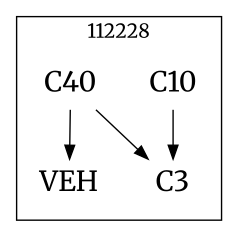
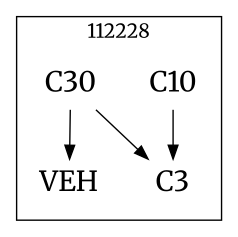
node "C40": label "C40" -> "C30"
